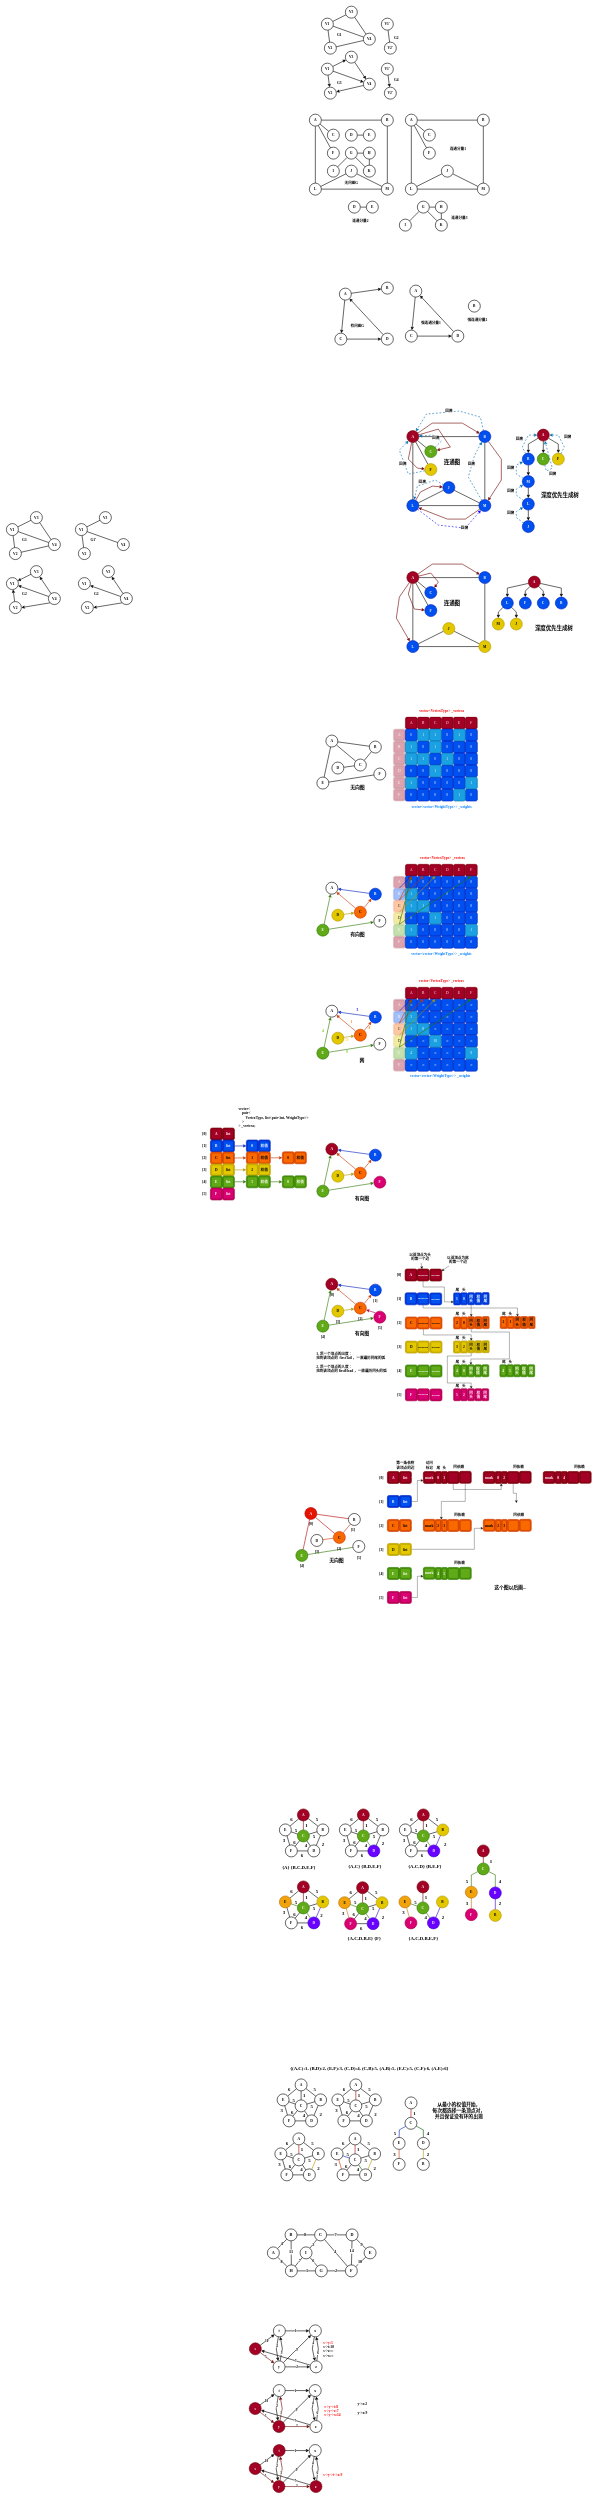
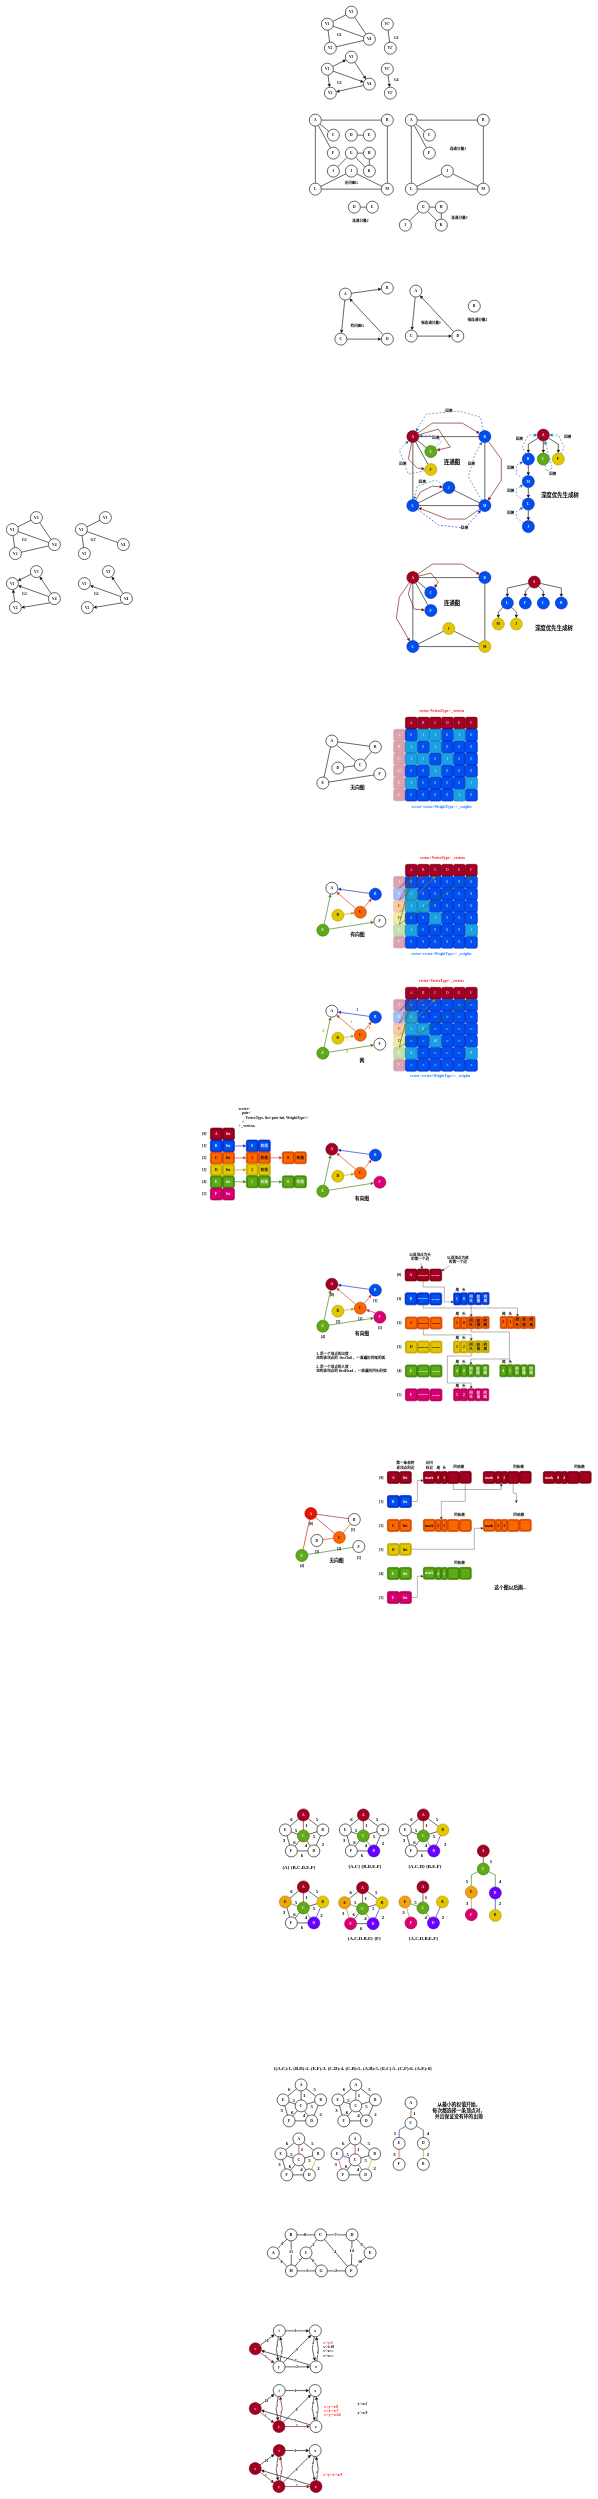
node "{(A,C):1, (B,D):2, (E,F):3, (C,D):4, (C,B):5, (A,B):5, (E,C):5, (C,F):6, (A,E):6}": moved (369, 2069) -> (353, 2069)
